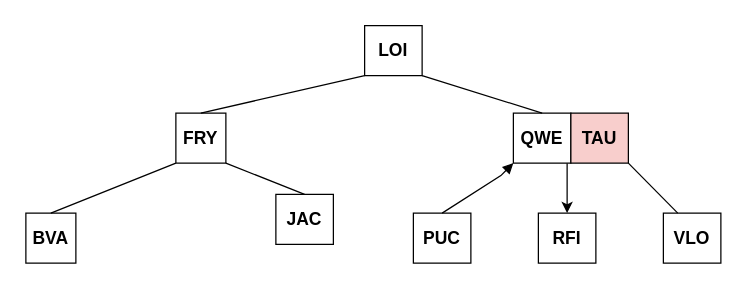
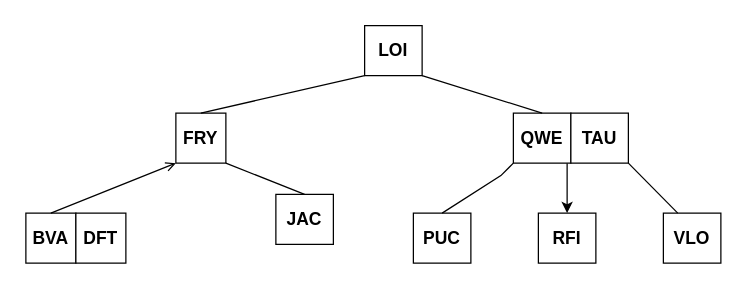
node "TAU": fillcolor #f8cecc -> #ffffff
edge "FRY" -- "BVA": arrowhead none -> open
edge "PUC" -> "QWE": arrowhead block -> none
node "DFT": added
